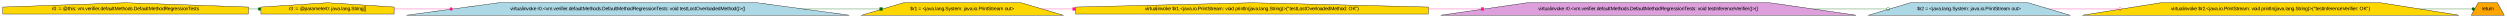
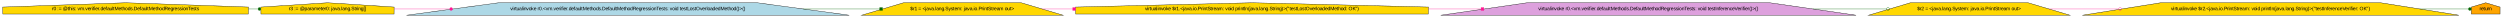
node "$r2 = <java.lang.System: java.io.PrintStream out>": fillcolor lightblue -> gold
node "return": shape trapezium -> house
